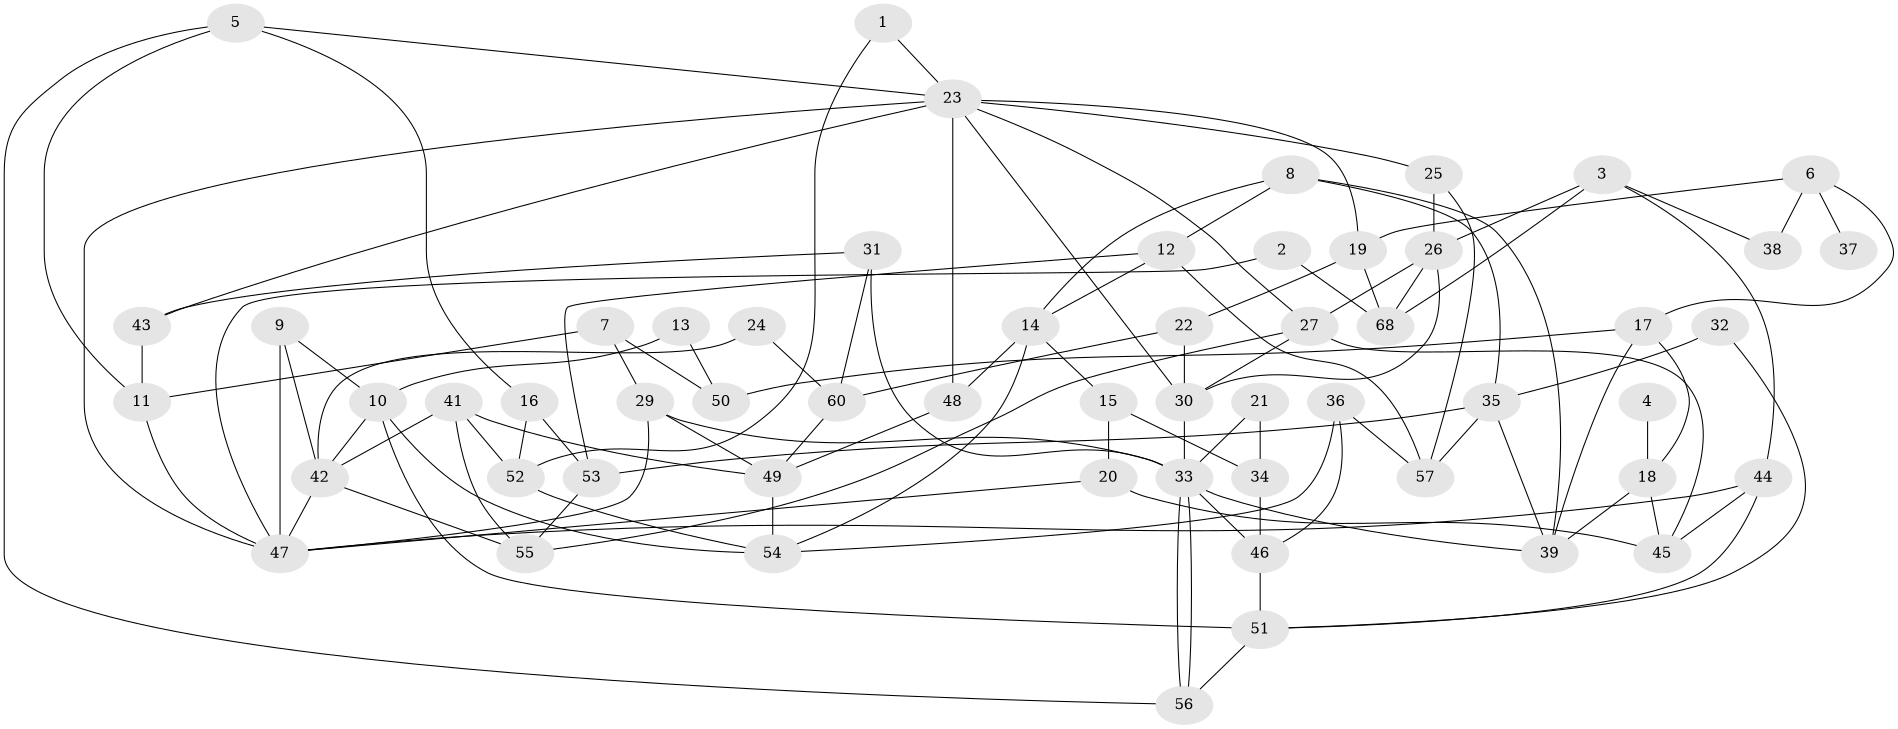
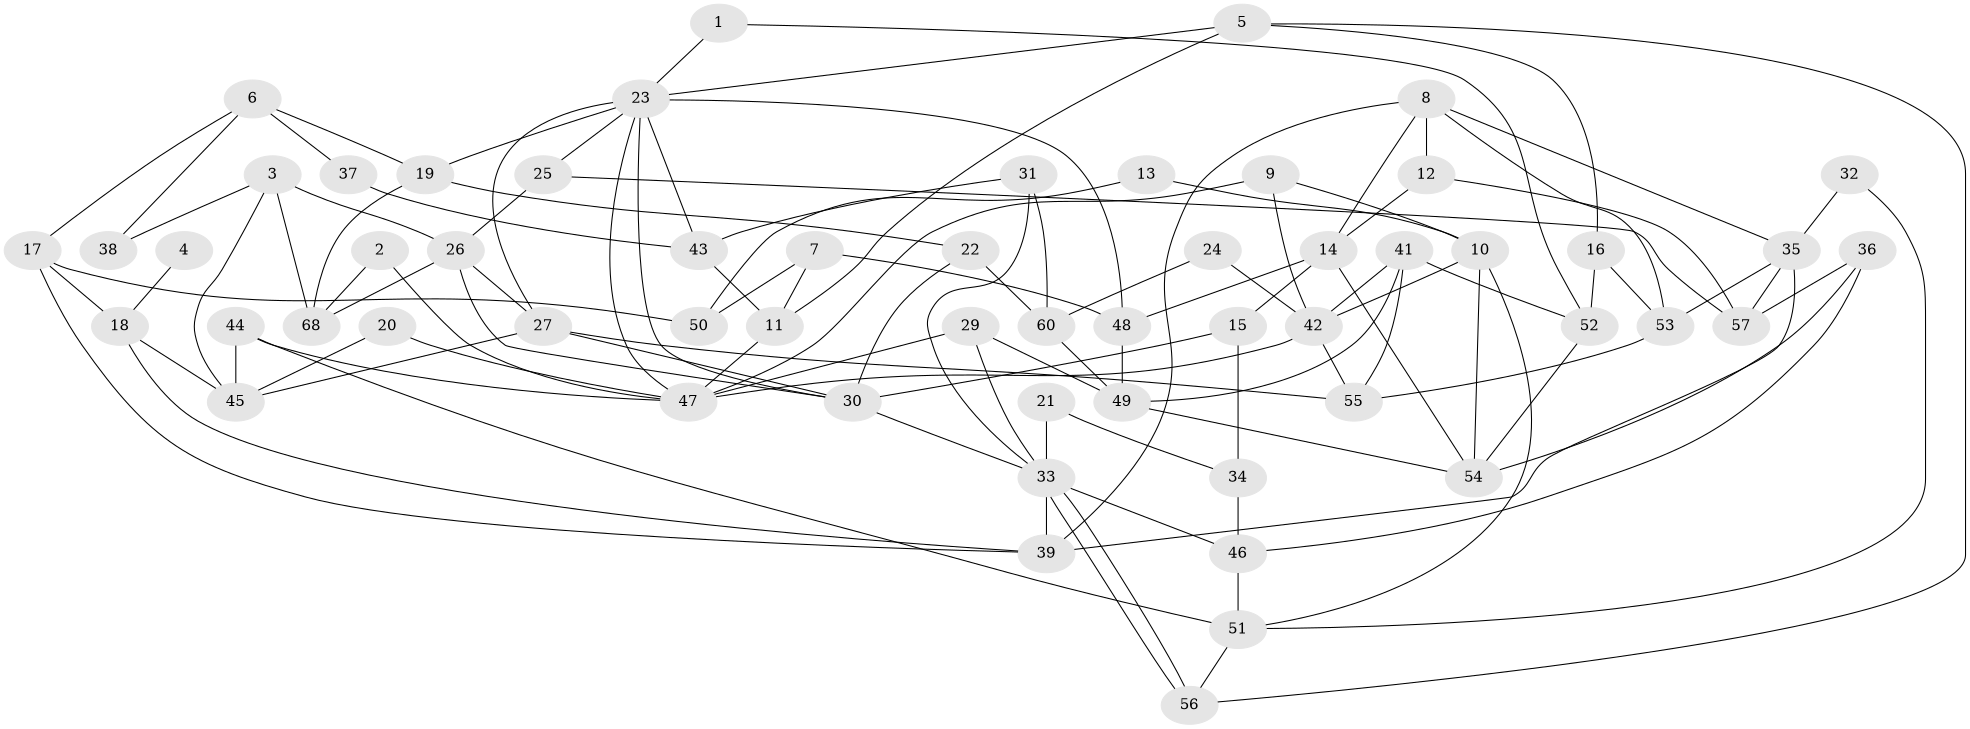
edge "37" -- "43": added
edge "12" -- "53": now "8" -- "53"
edge "3" -- "44": now "3" -- "45"
edge "7" -- "29": now "7" -- "48"
edge "15" -- "20": now "15" -- "30"
